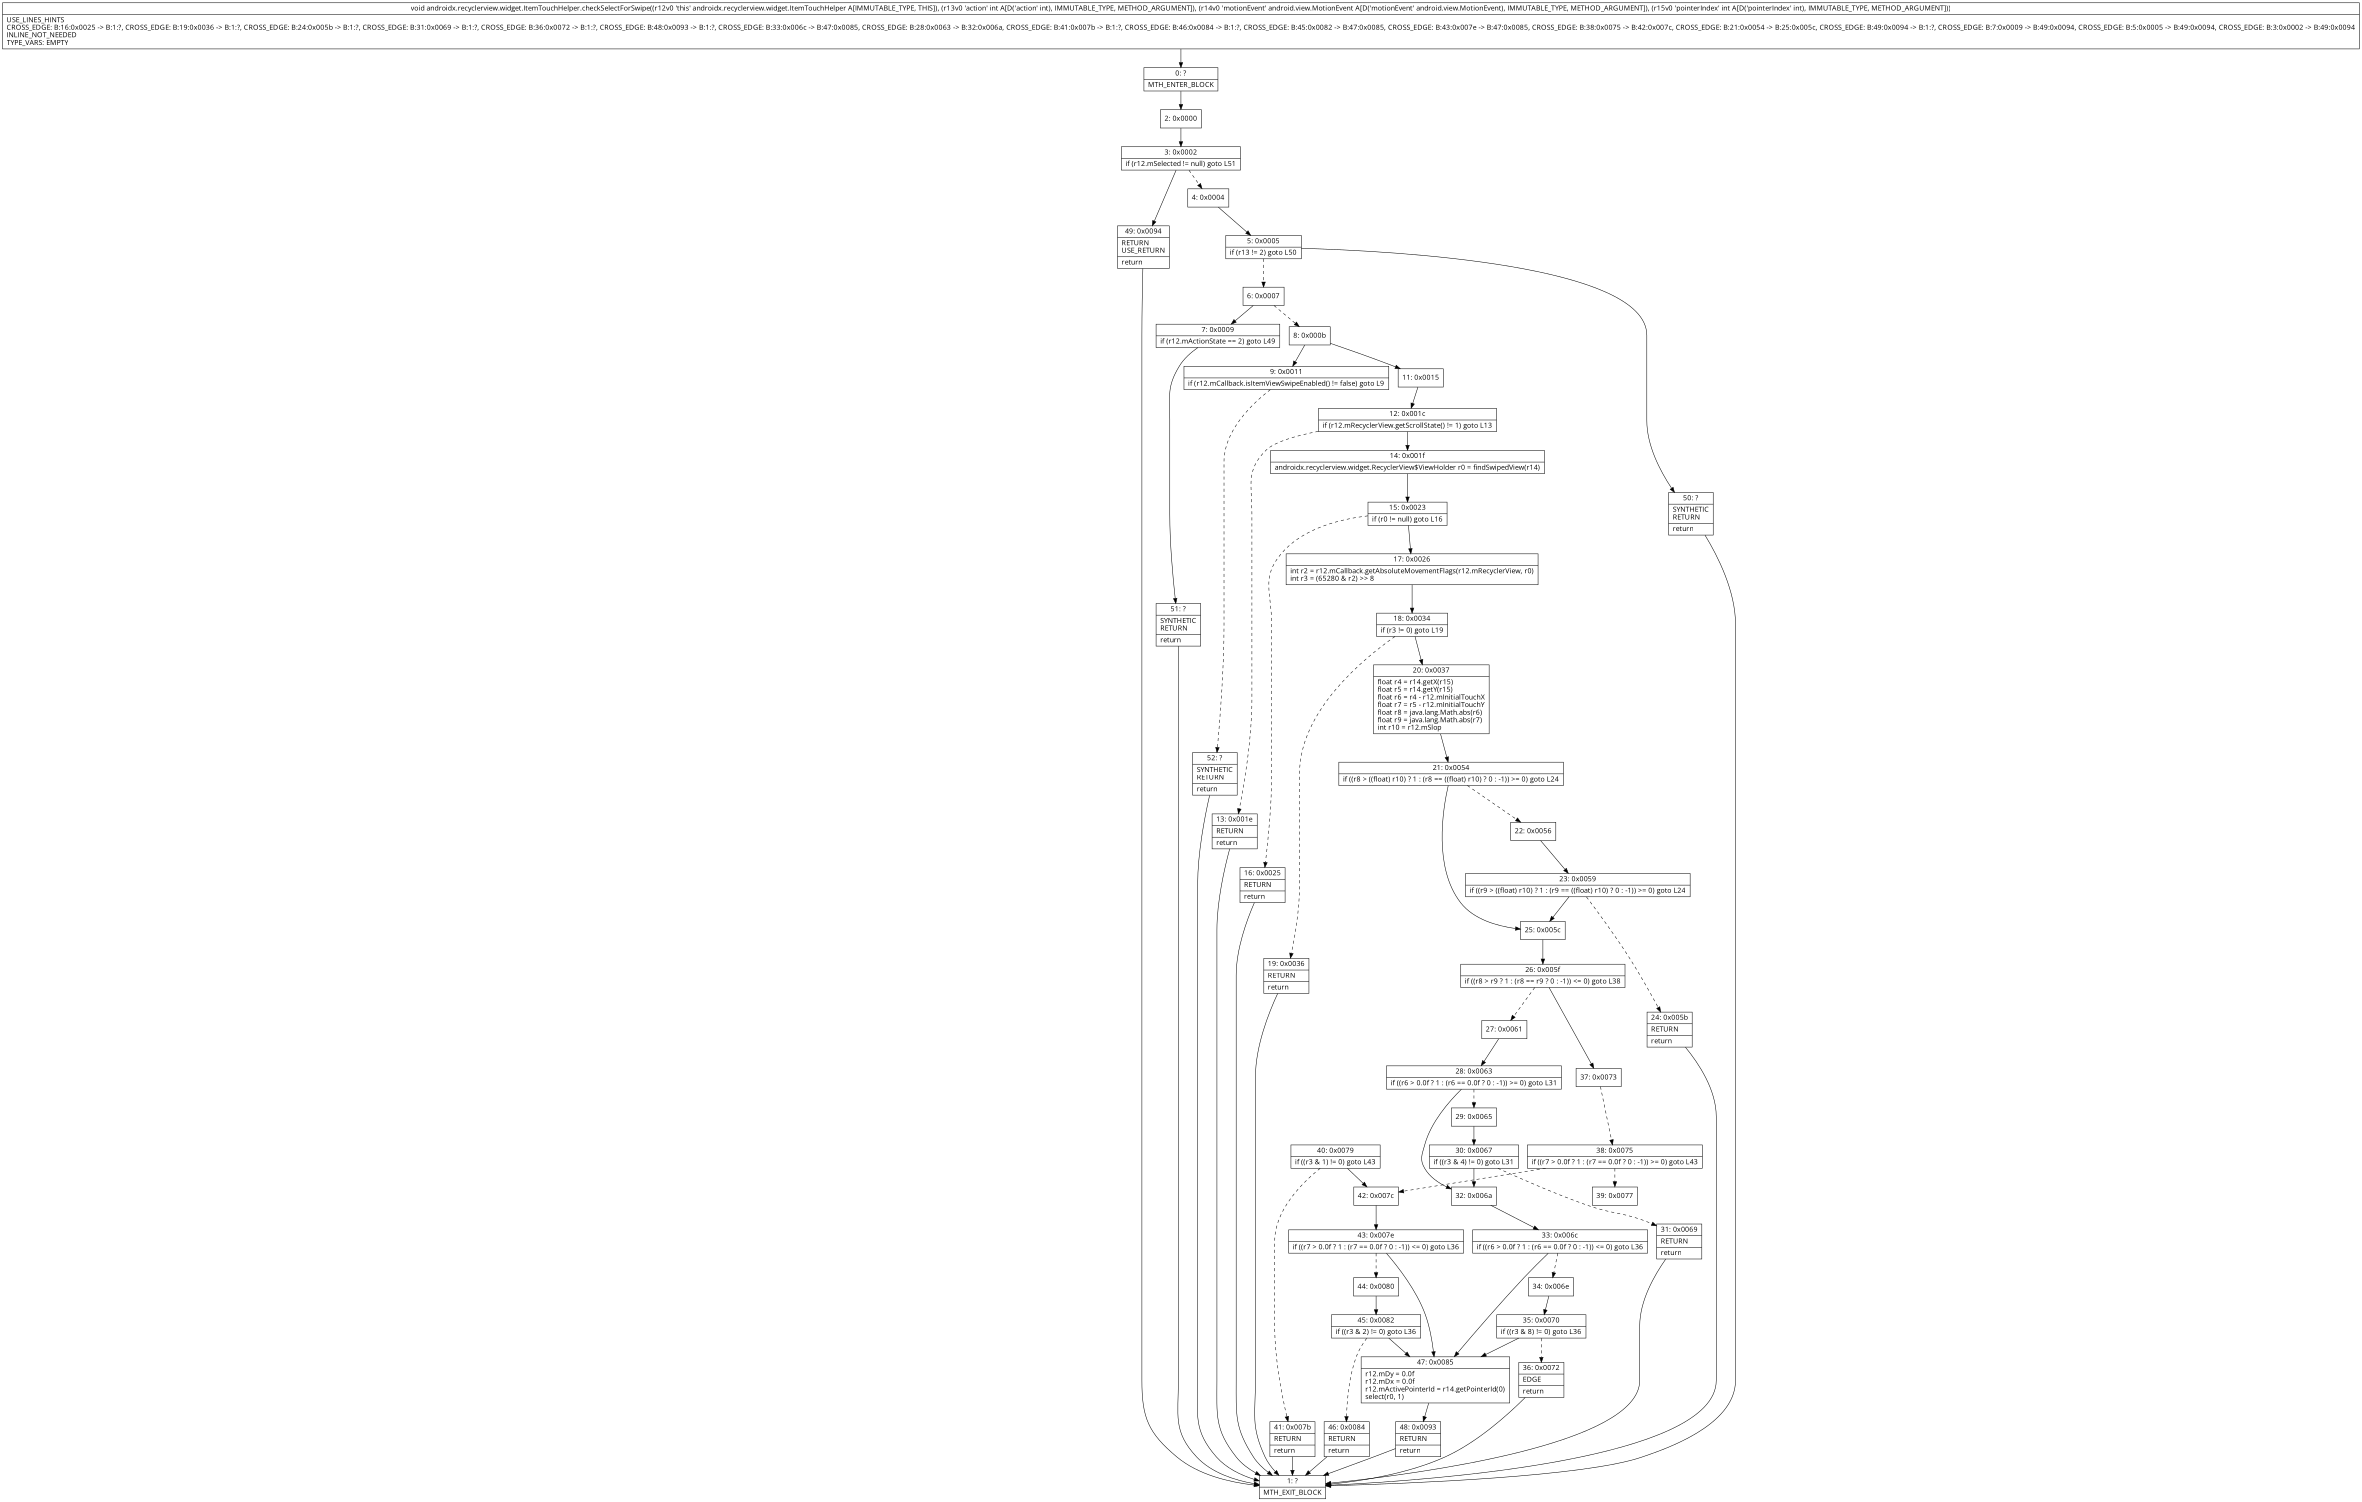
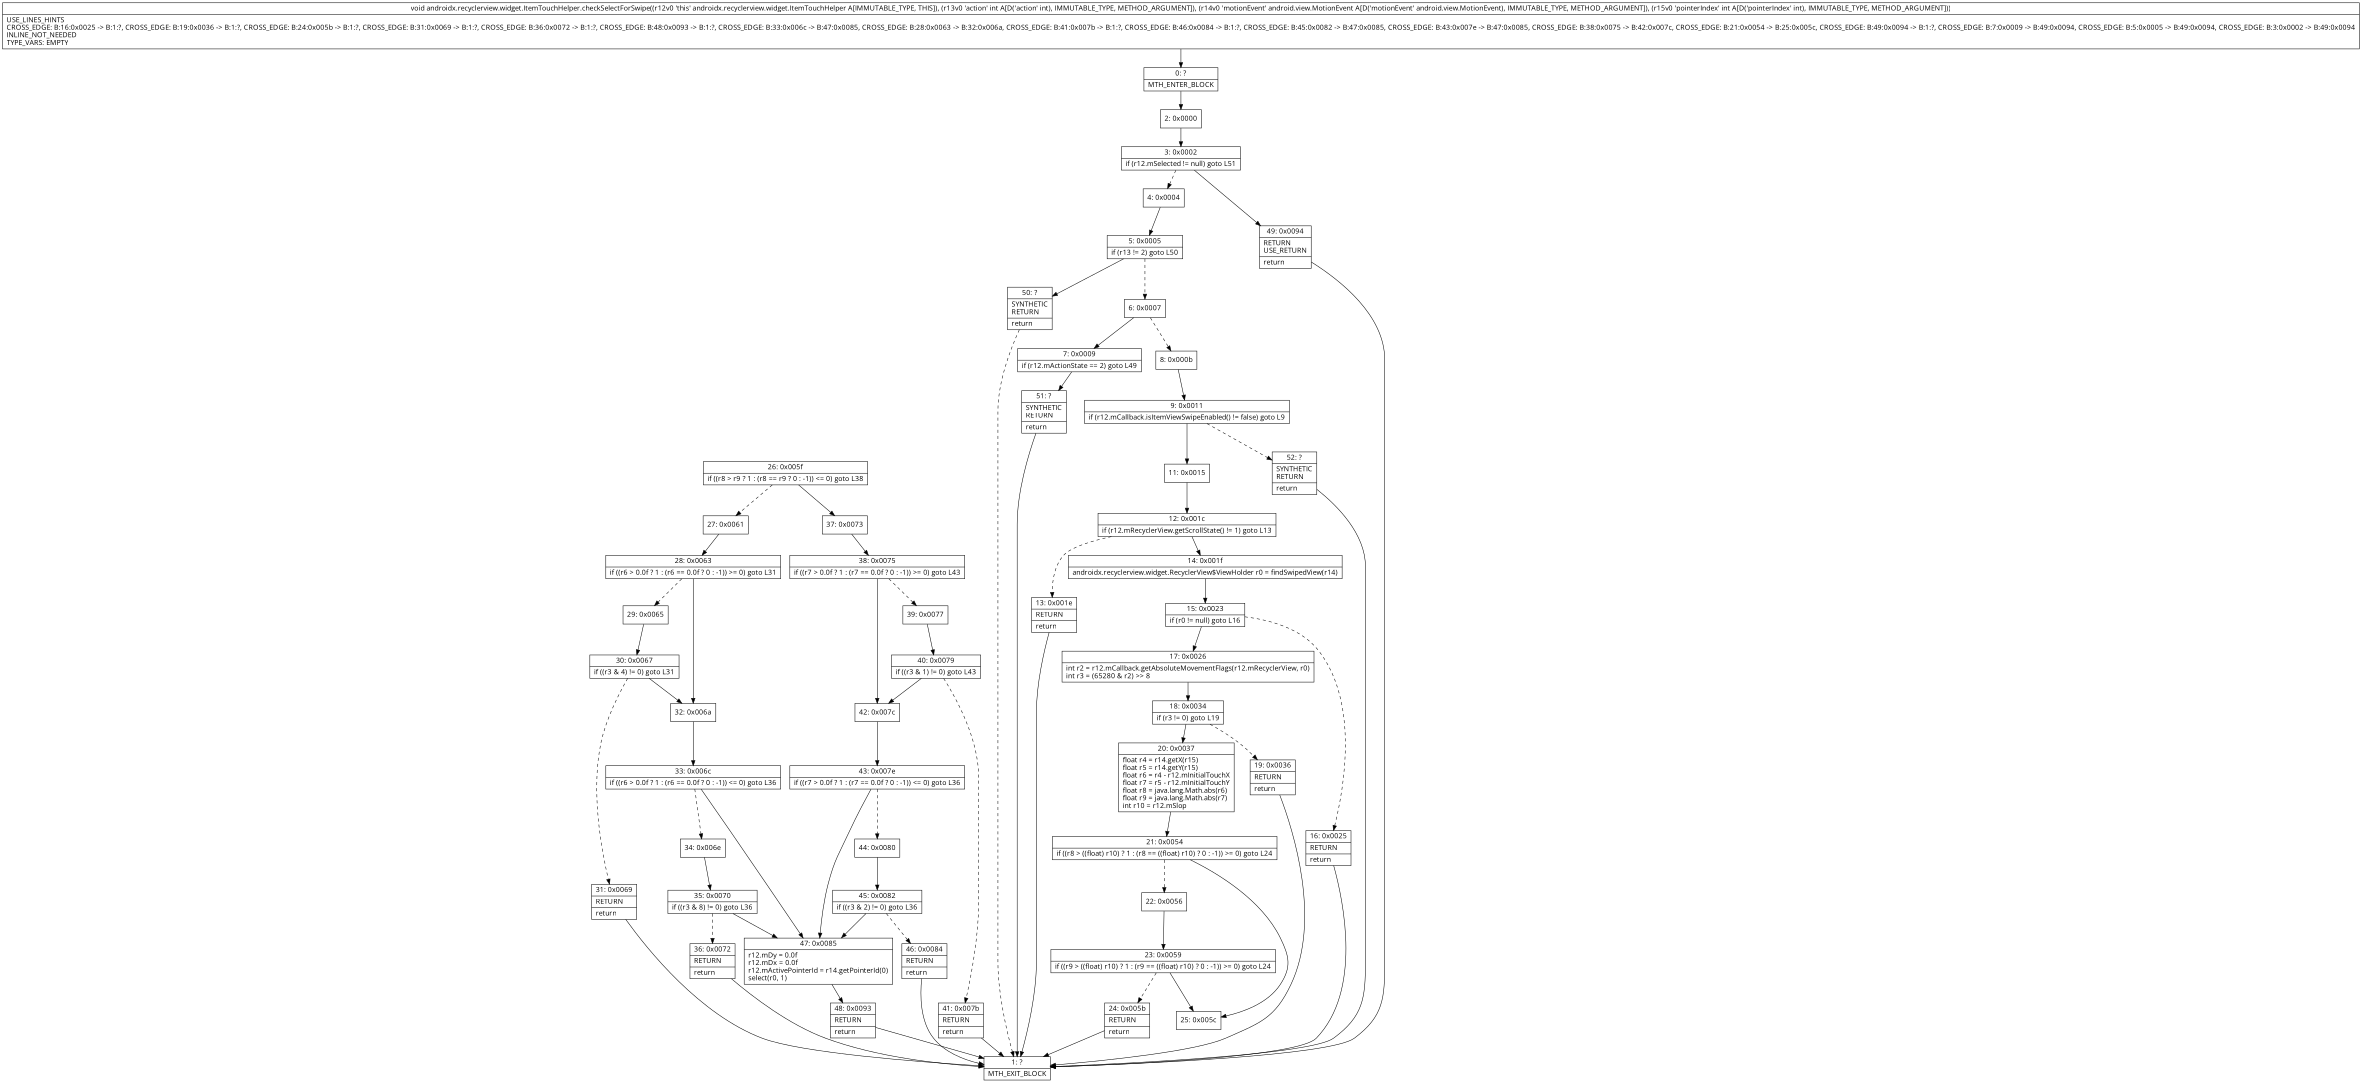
edge "8: 0x000b" -> "11: 0x0015": now "9: 0x0011" -> "11: 0x0015"
edge "39: 0x0077" -> "40: 0x0079": added
edge "25: 0x005c" -> "26: 0x005f": removed
edge "37: 0x0073" -> "38: 0x0075": style dashed -> solid
edge "50: ?" -> "1: ?": style solid -> dashed
edge "38: 0x0075" -> "42: 0x007c": style dashed -> solid
node "36: 0x0072": text "EDGE" -> "RETURN"
